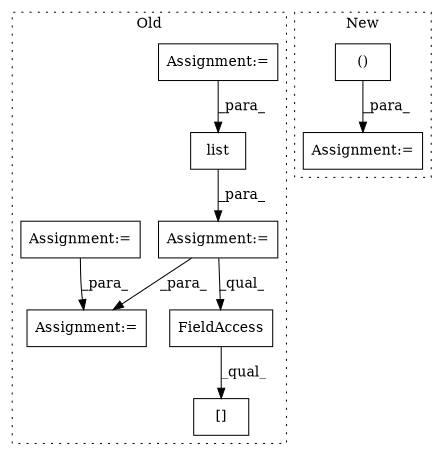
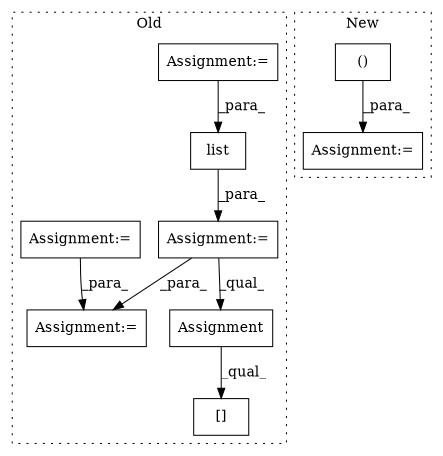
node "FieldAccess": label "FieldAccess" -> "Assignment"
